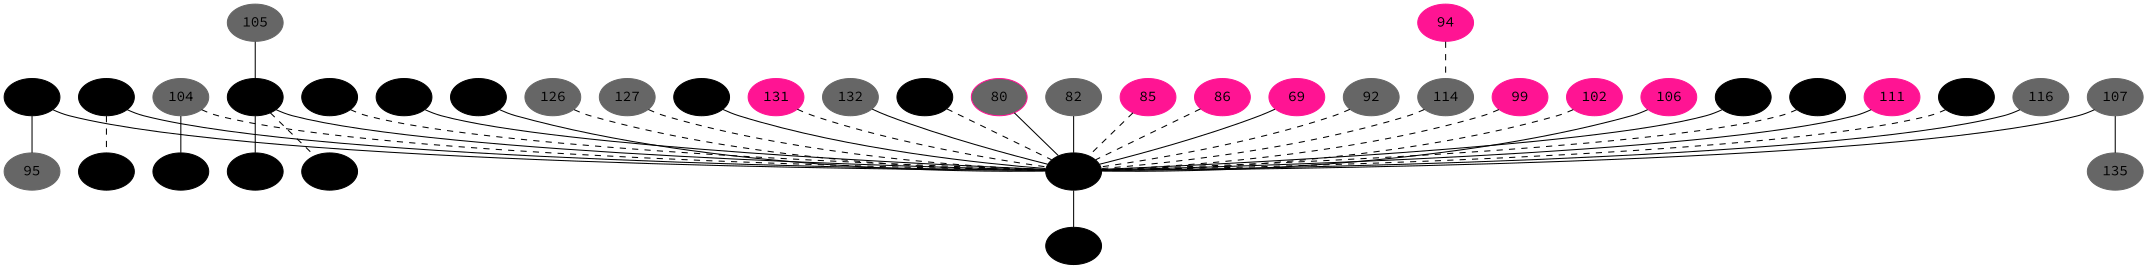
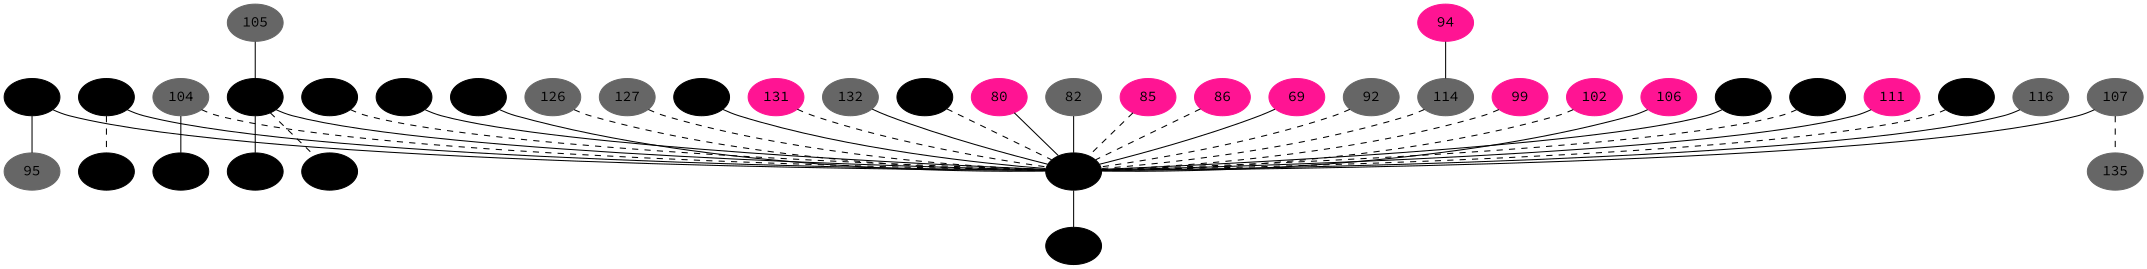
edge "94" -- "114": style dashed -> solid
node "80": fillcolor gray40 -> deeppink
edge "107" -- "135": style solid -> dashed
